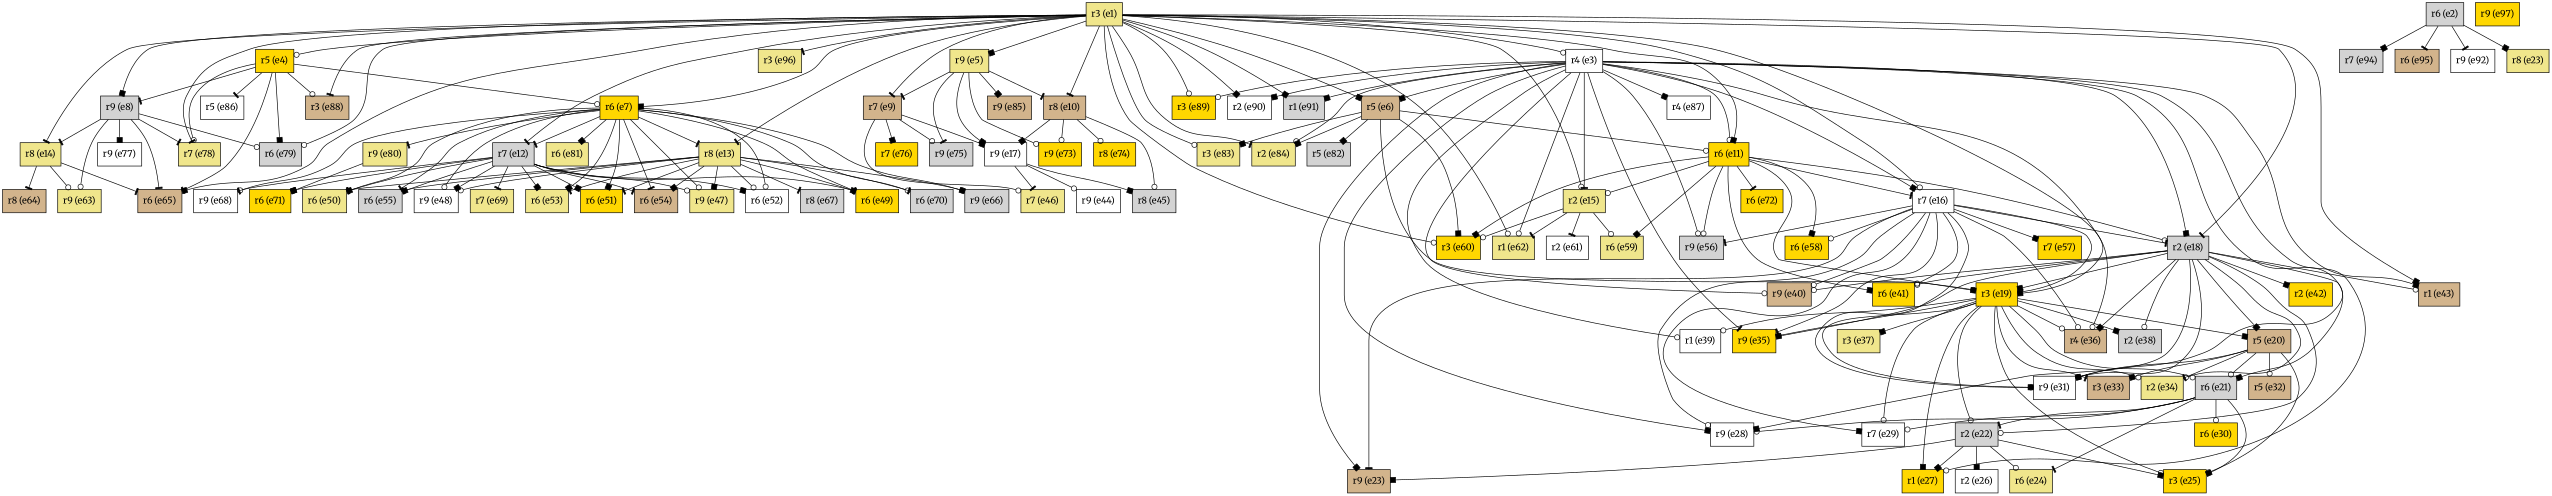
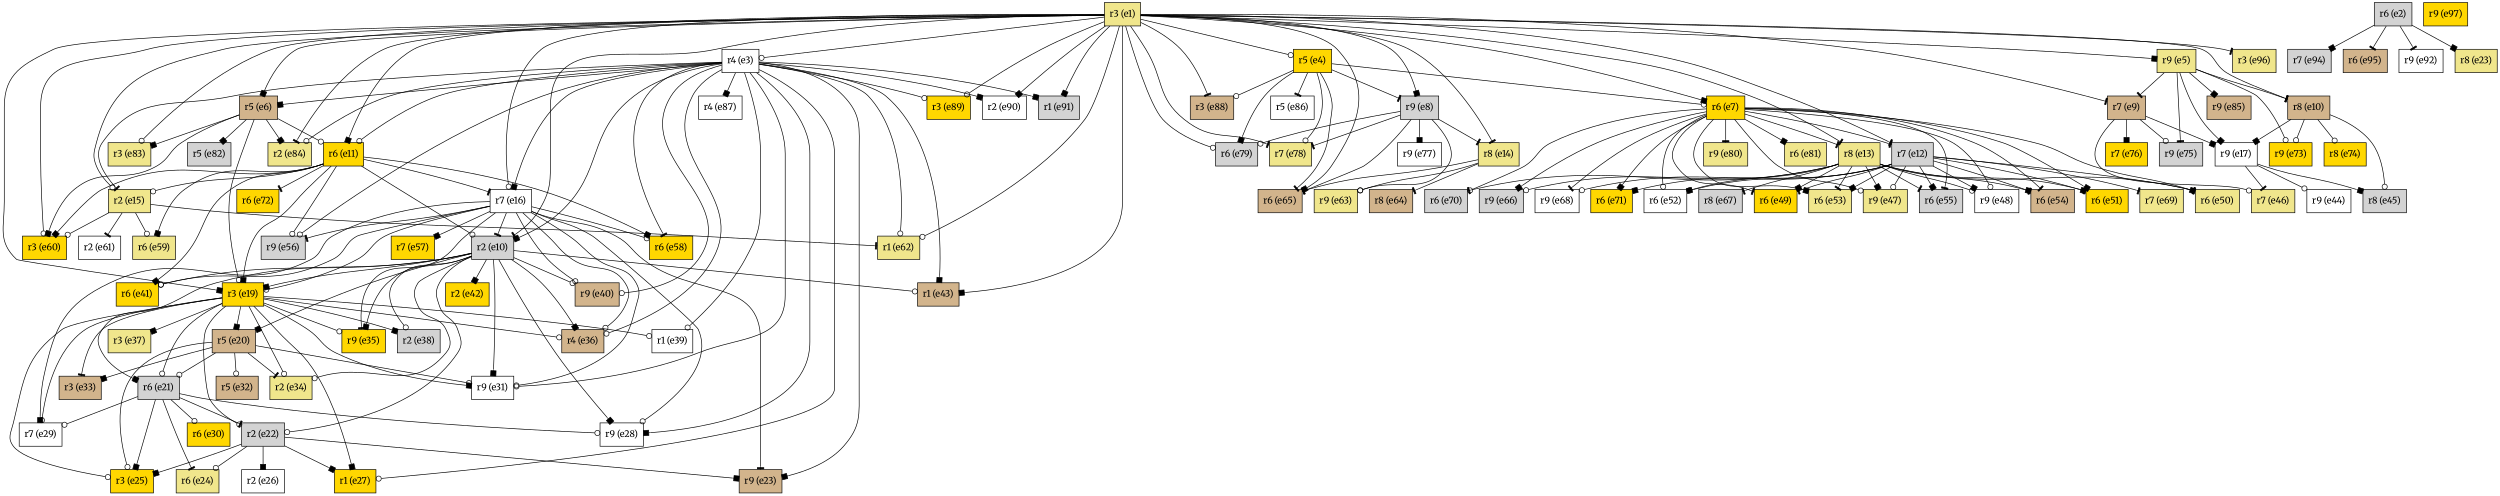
edge "r9 (e80)" -> "r6 (e71)": now "r6 (e7)" -> "r6 (e71)"
edge "r4 (e3)" -> "r9 (e35)": now "r4 (e3)" -> "r6 (e58)"
node "r2 (e18)": label "r2 (e18)" -> "r2 (e10)"
